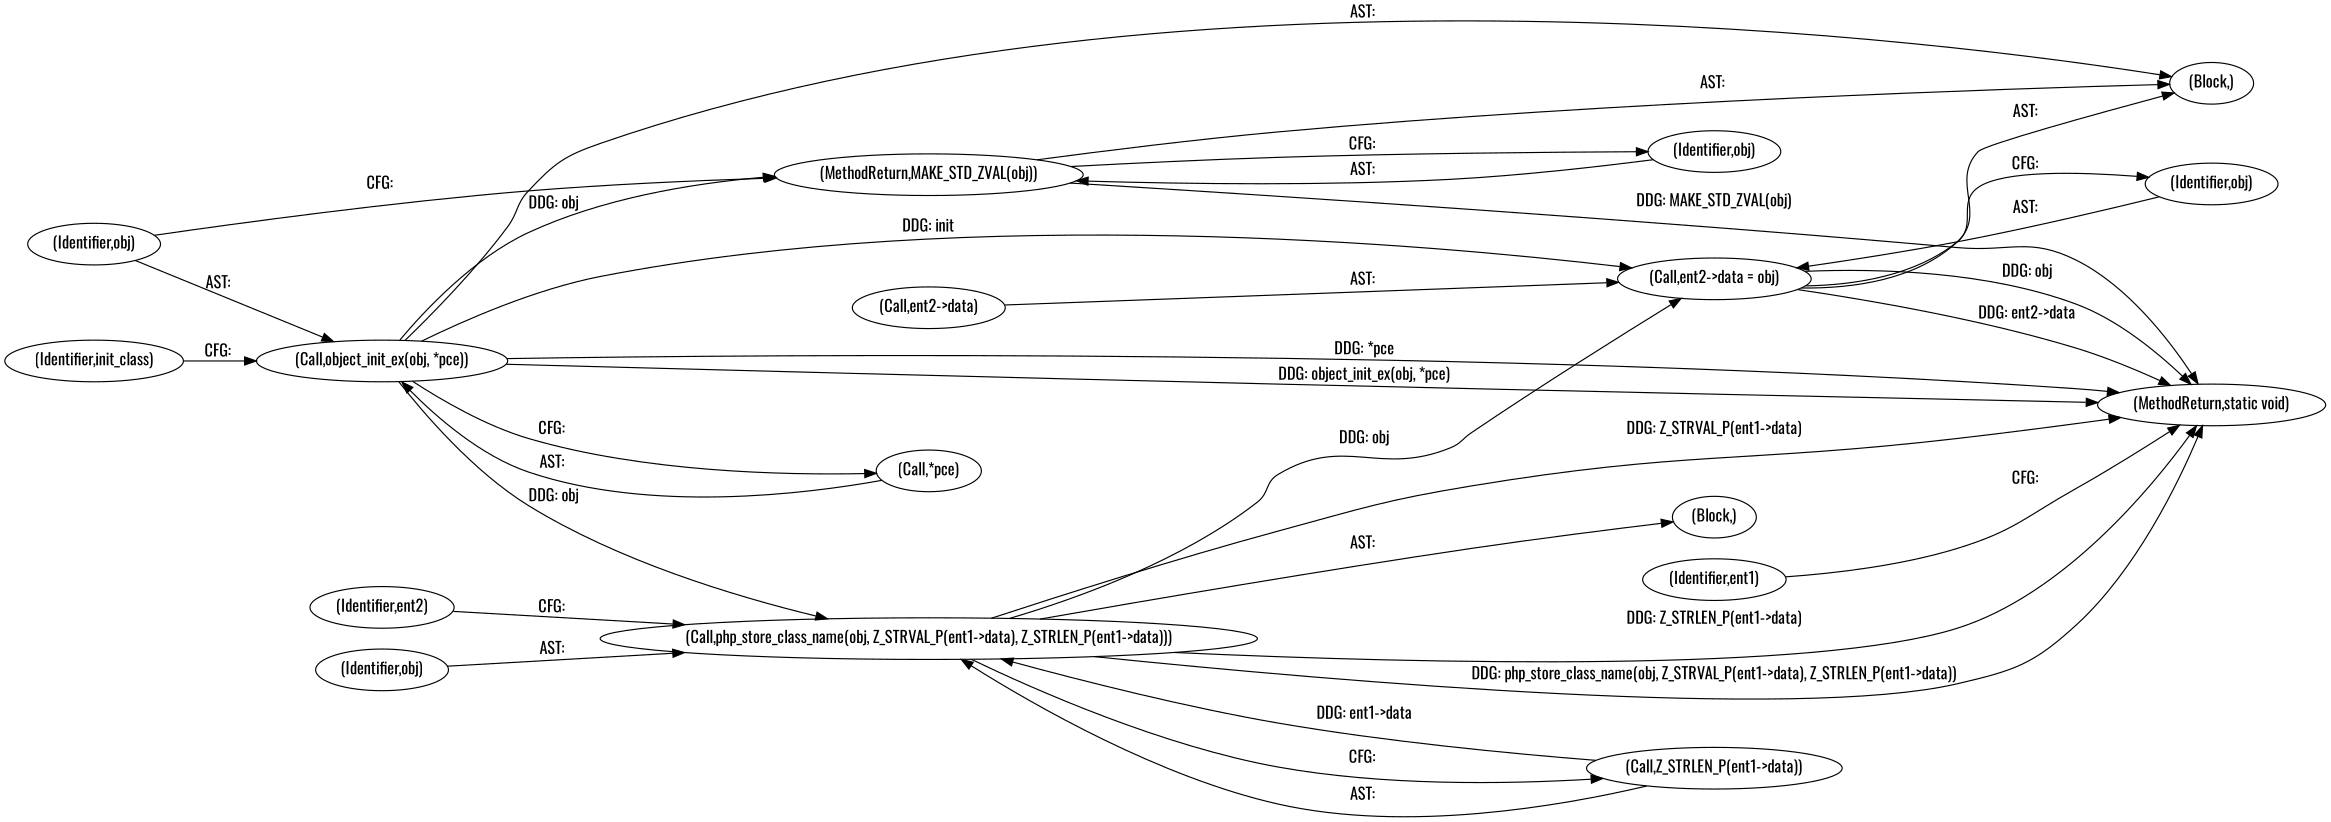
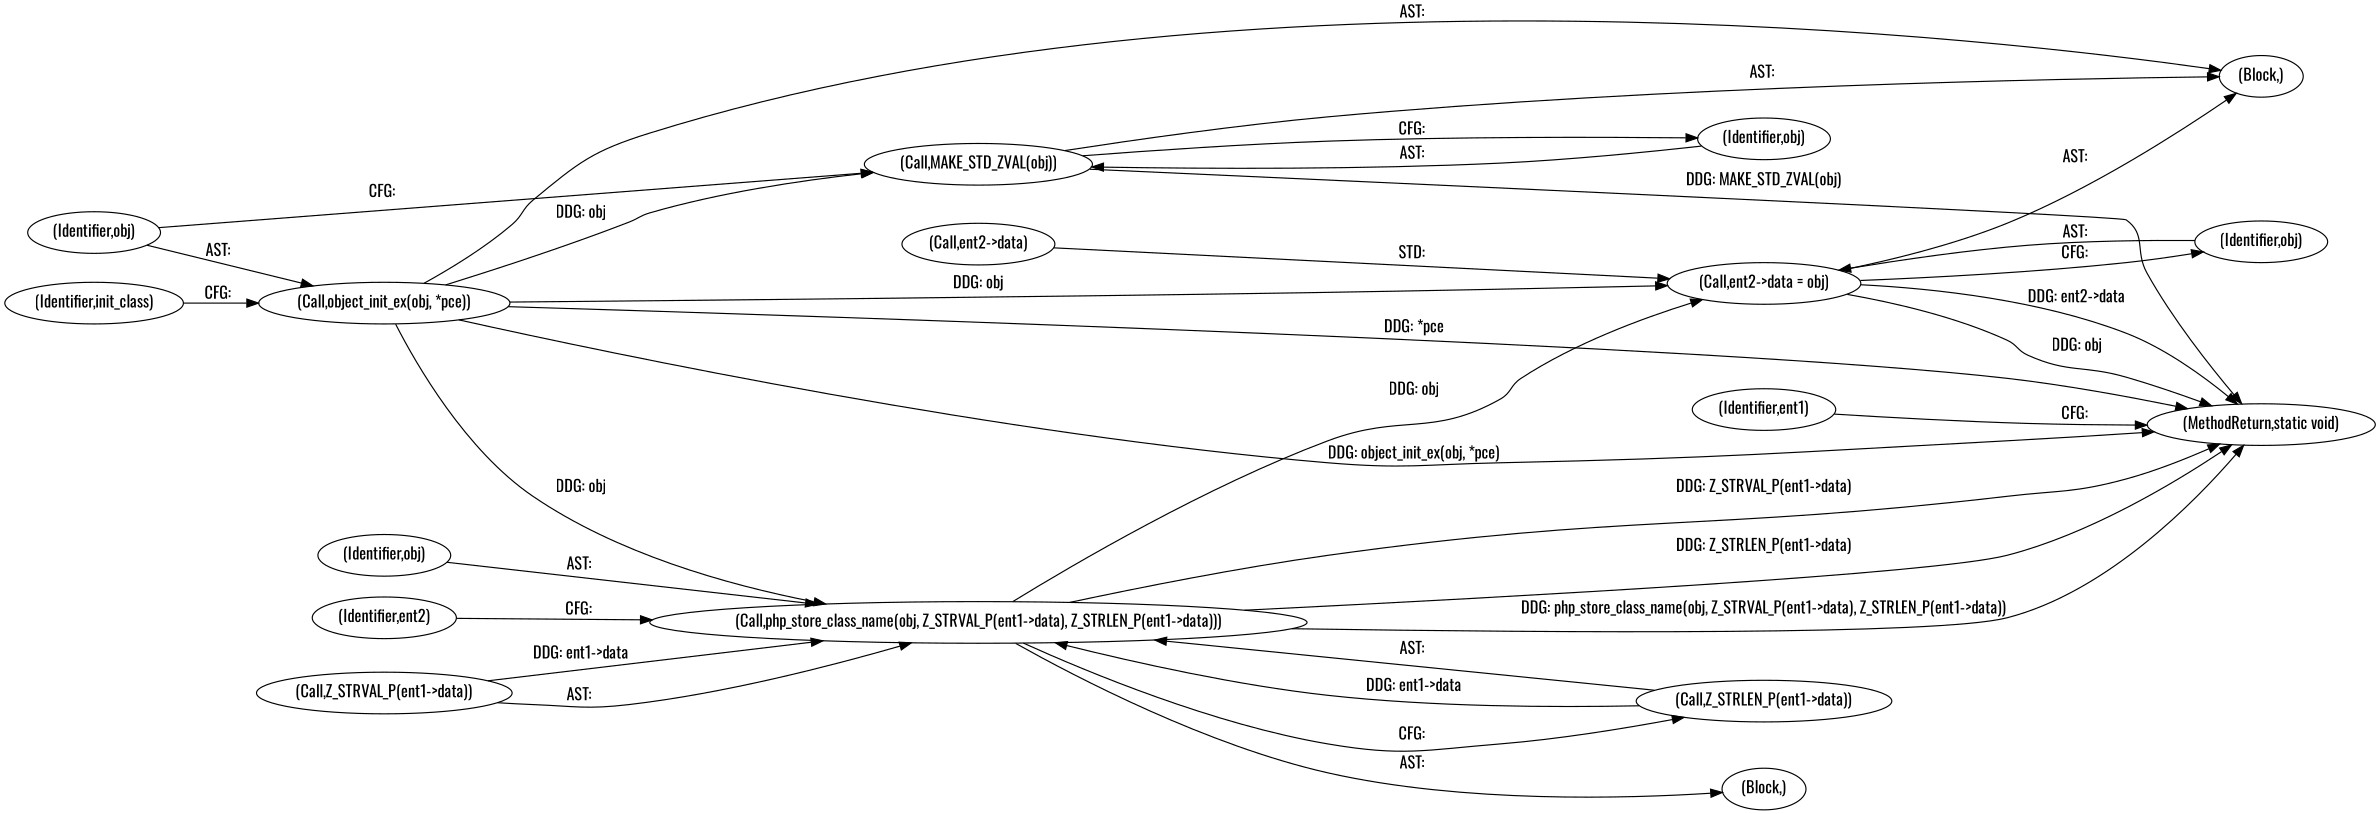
node "(MethodReturn,MAKE_STD_ZVAL(obj))": label "(MethodReturn,MAKE_STD_ZVAL(obj))" -> "(Call,MAKE_STD_ZVAL(obj))"
edge "(Call,object_init_ex(obj, *pce))" -> "(Call,ent2->data = obj)": label "DDG: init" -> "DDG: obj"
edge "(Call,ent2->data)" -> "(Call,ent2->data = obj)": label "AST: " -> "STD: "
node "(Call,*pce)": removed
node "(Call,Z_STRVAL_P(ent1->data))": added
